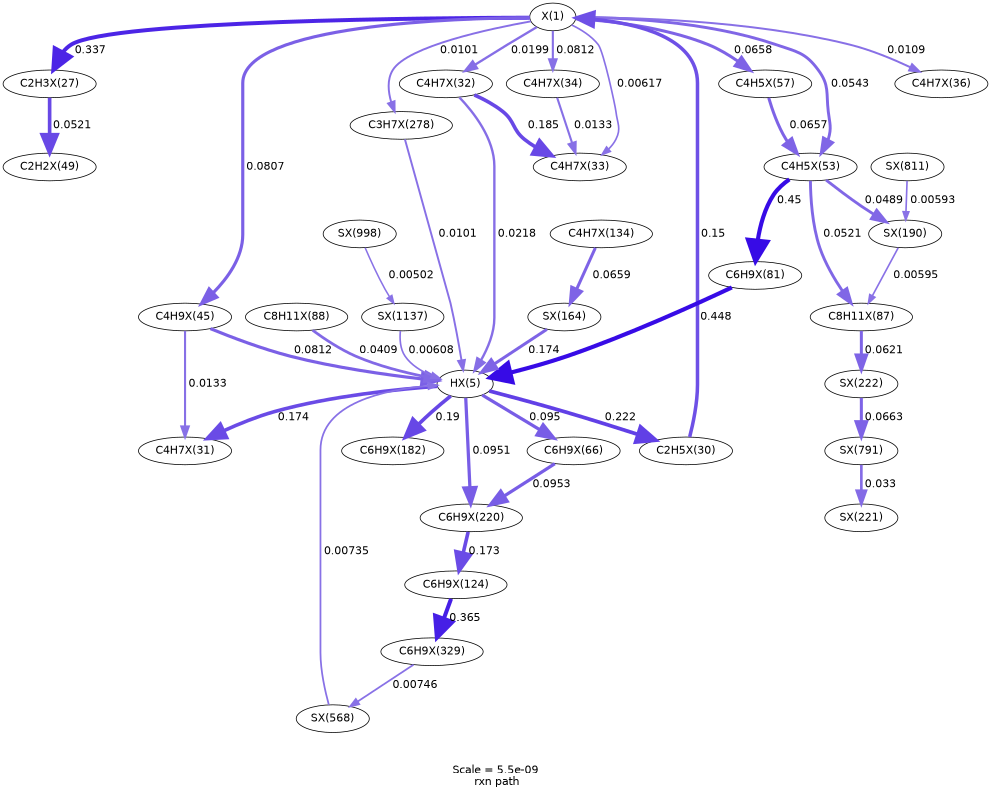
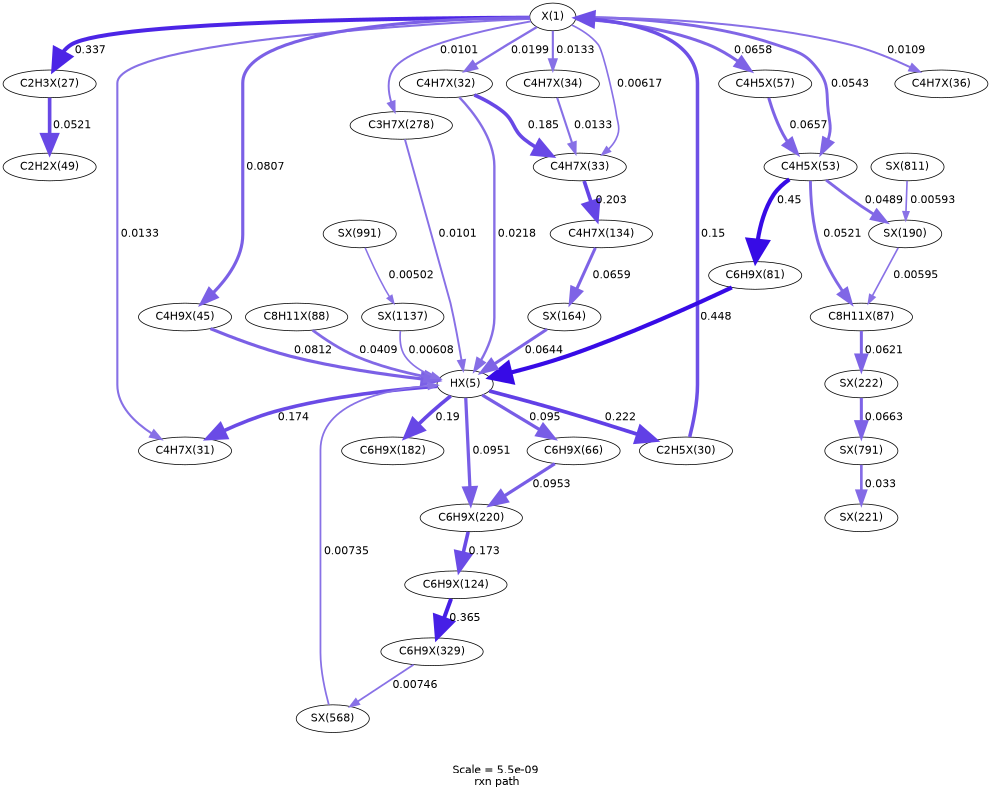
edge "X(1)" -> "C4H7X(34)": label " 0.0812" -> " 0.0133"
edge "C4H7X(33)" -> "C4H7X(134)": added, label "0.203"
node "SX(998)": label "SX(998)" -> "SX(991)"
edge "SX(164)" -> "HX(5)": label " 0.174" -> " 0.0644"
edge "C4H9X(45)" -> "C4H7X(31)": now "X(1)" -> "C4H7X(31)"
